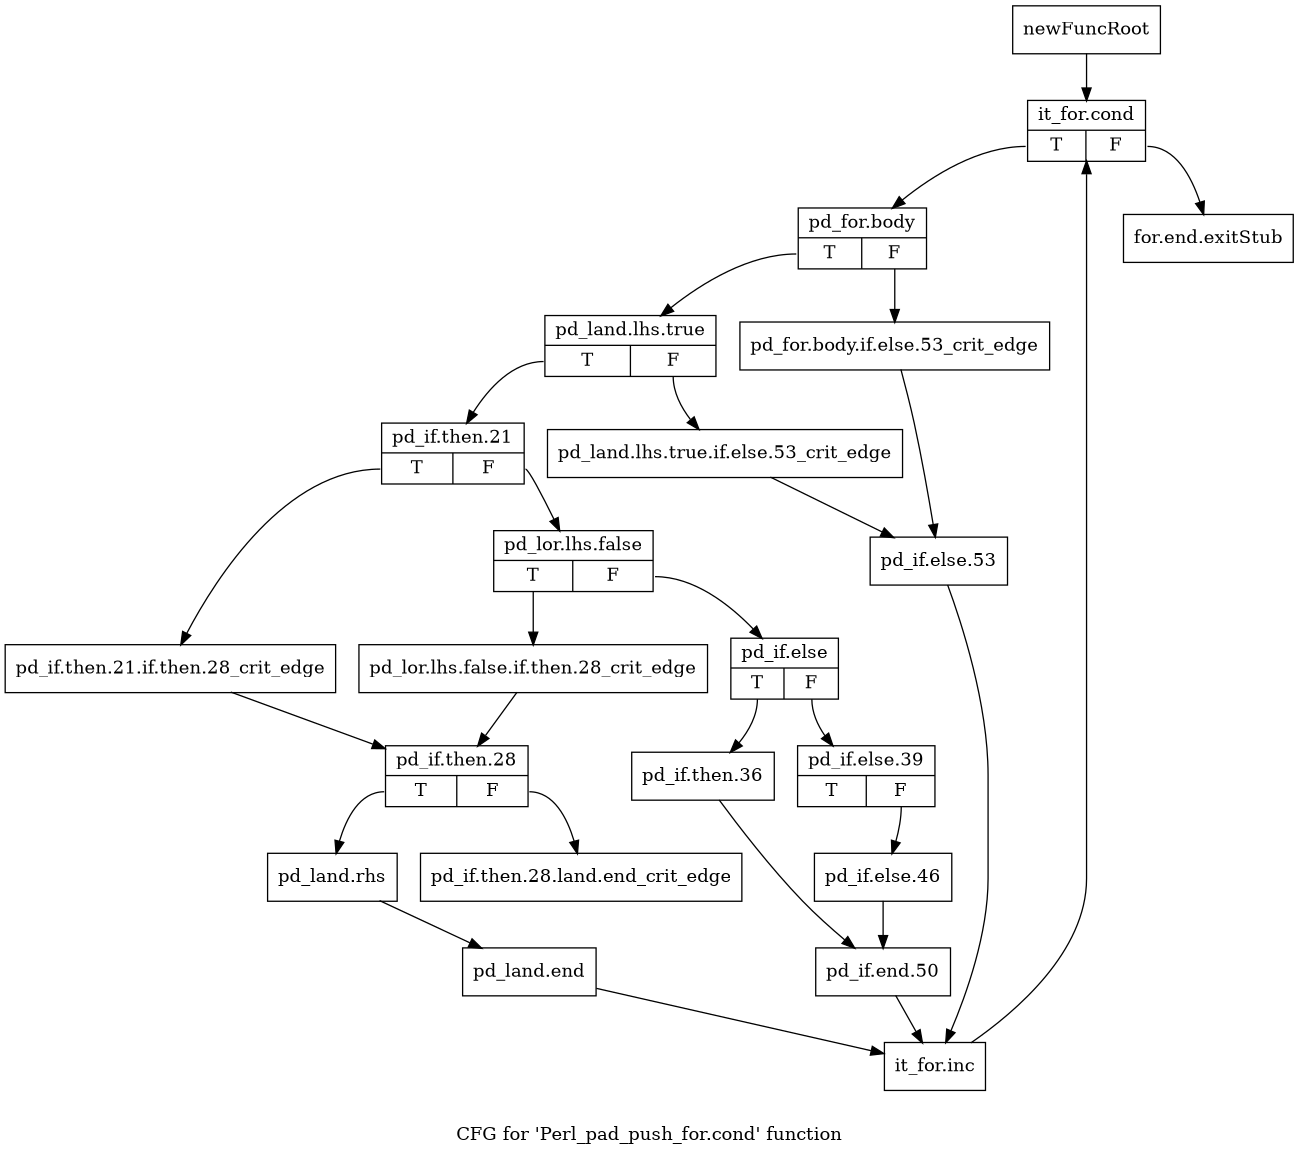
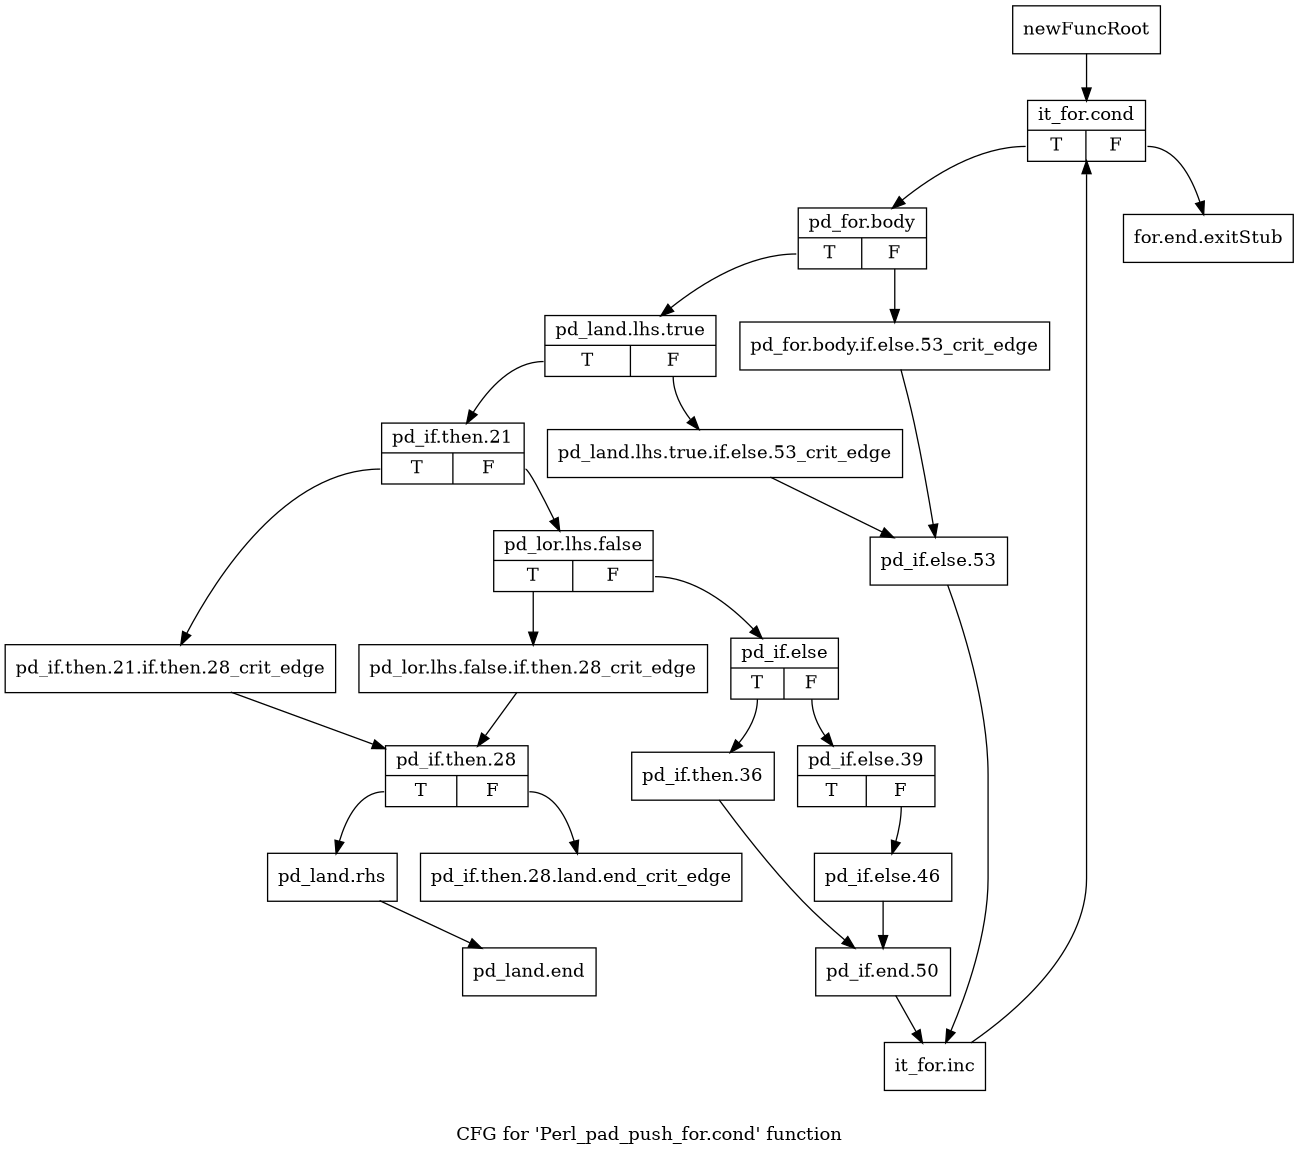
edge "pd_land.end" -> "it_for.inc": removed
